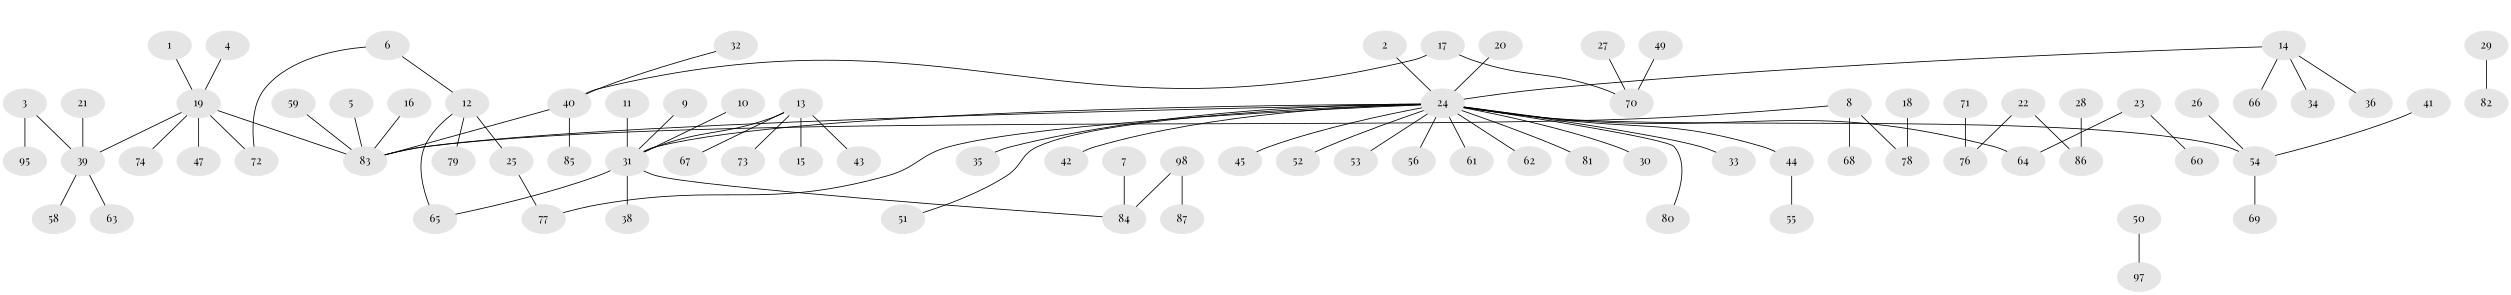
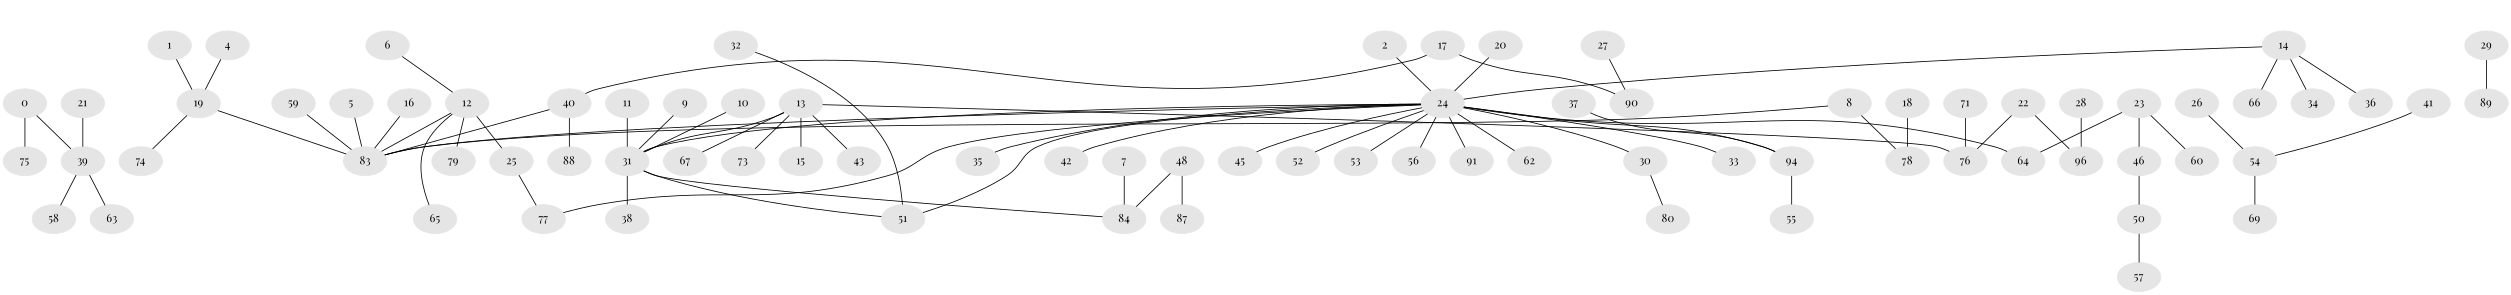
node "49": removed
edge "32" -- "40": now "32" -- "51"
node "3": label "3" -> "0"
node "37": added
node "70": label "70" -> "90"
node "82": label "82" -> "89"
edge "13" -- "76": added
edge "24" -- "54": removed
edge "24" -- "80": now "30" -- "80"
edge "19" -- "39": removed
edge "12" -- "83": added
node "95": label "95" -> "75"
node "47": removed
node "72": removed
node "85": label "85" -> "88"
node "98": label "98" -> "48"
node "61": label "61" -> "91"
node "81": removed
node "44": label "44" -> "94"
node "68": removed
node "86": label "86" -> "96"
node "46": added
edge "31" -- "65": now "31" -- "51"
node "97": label "97" -> "57"
